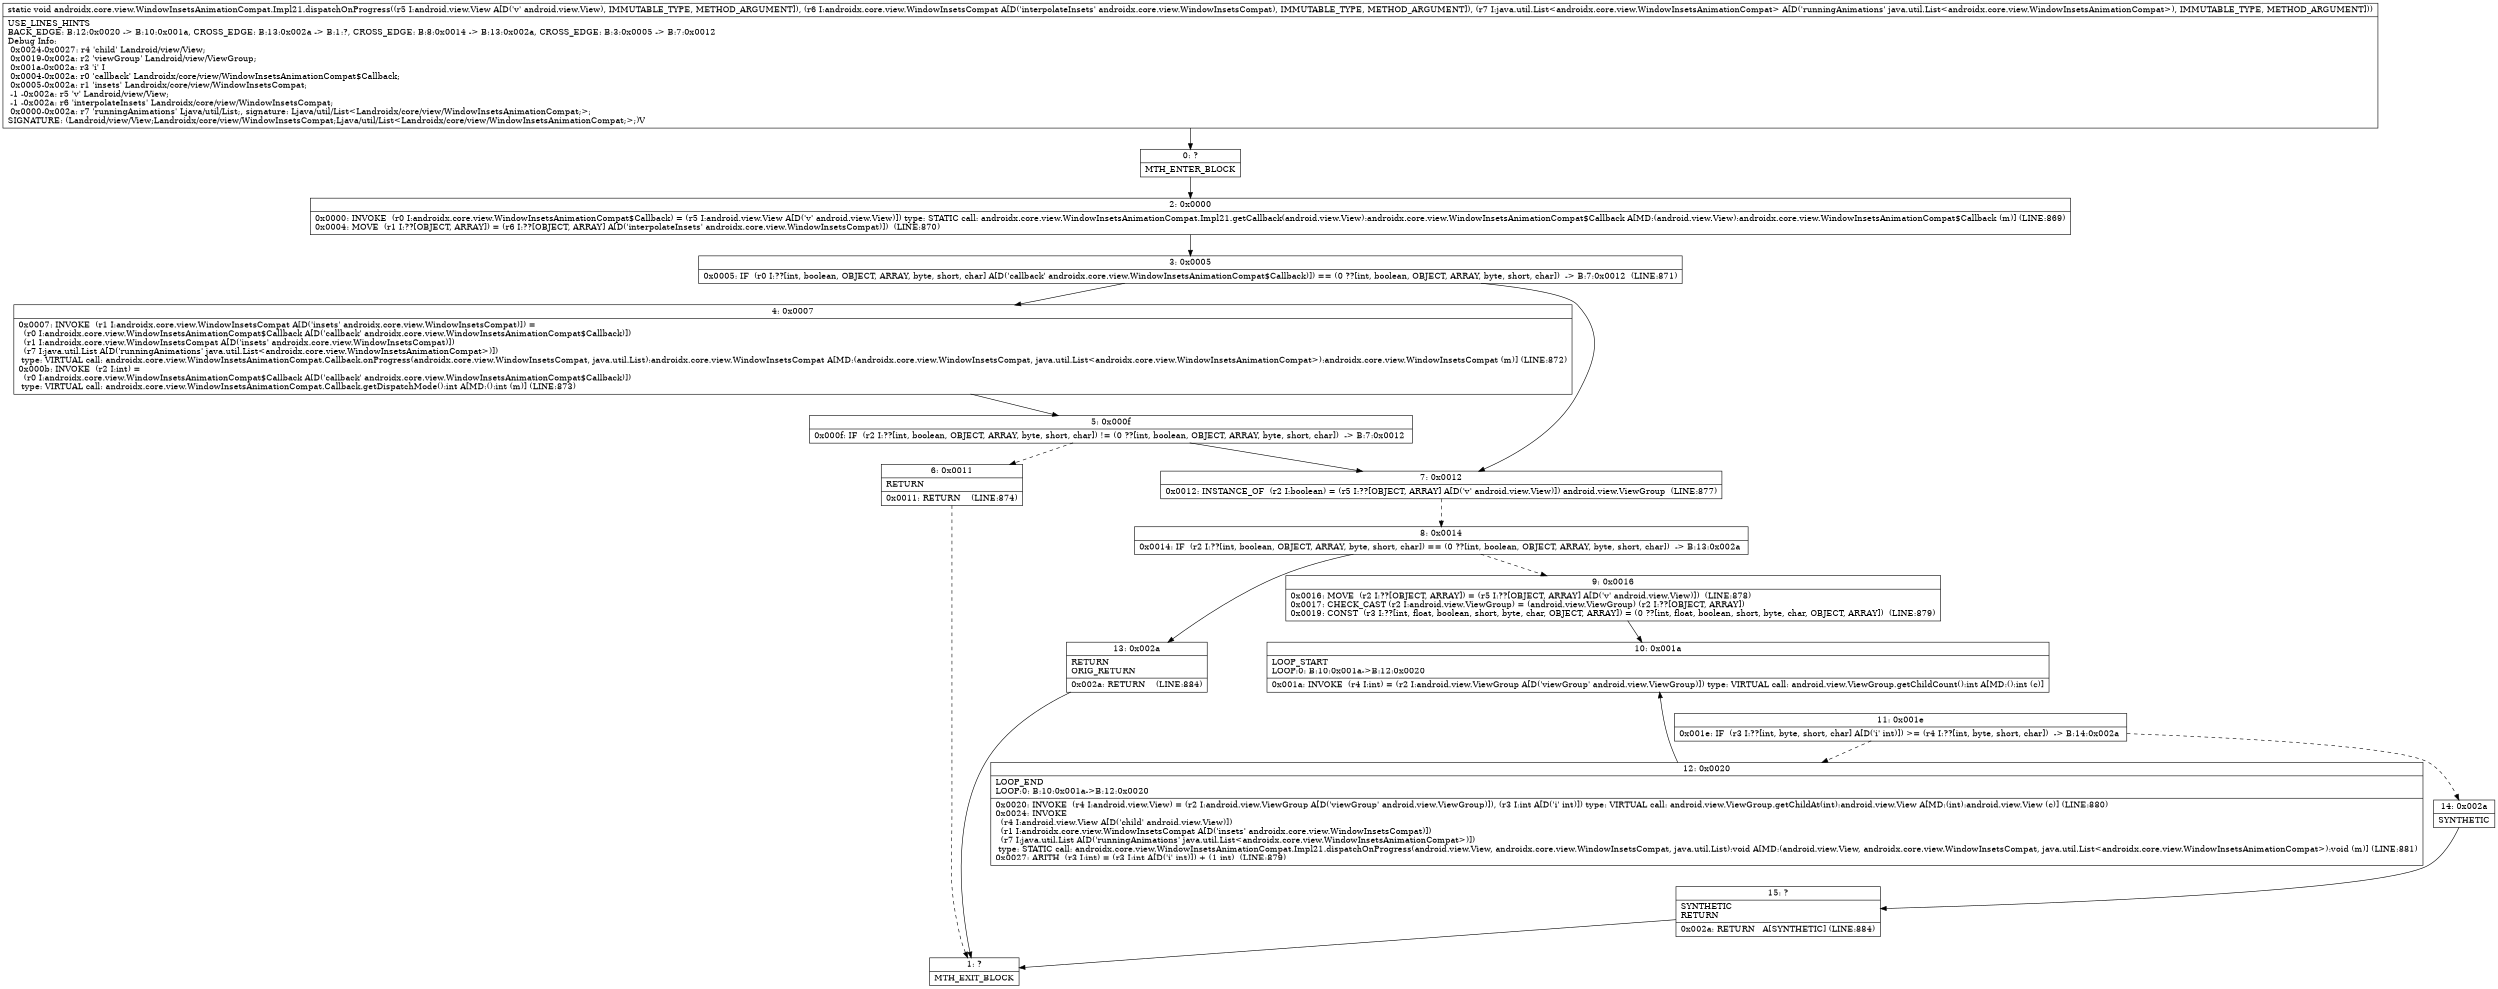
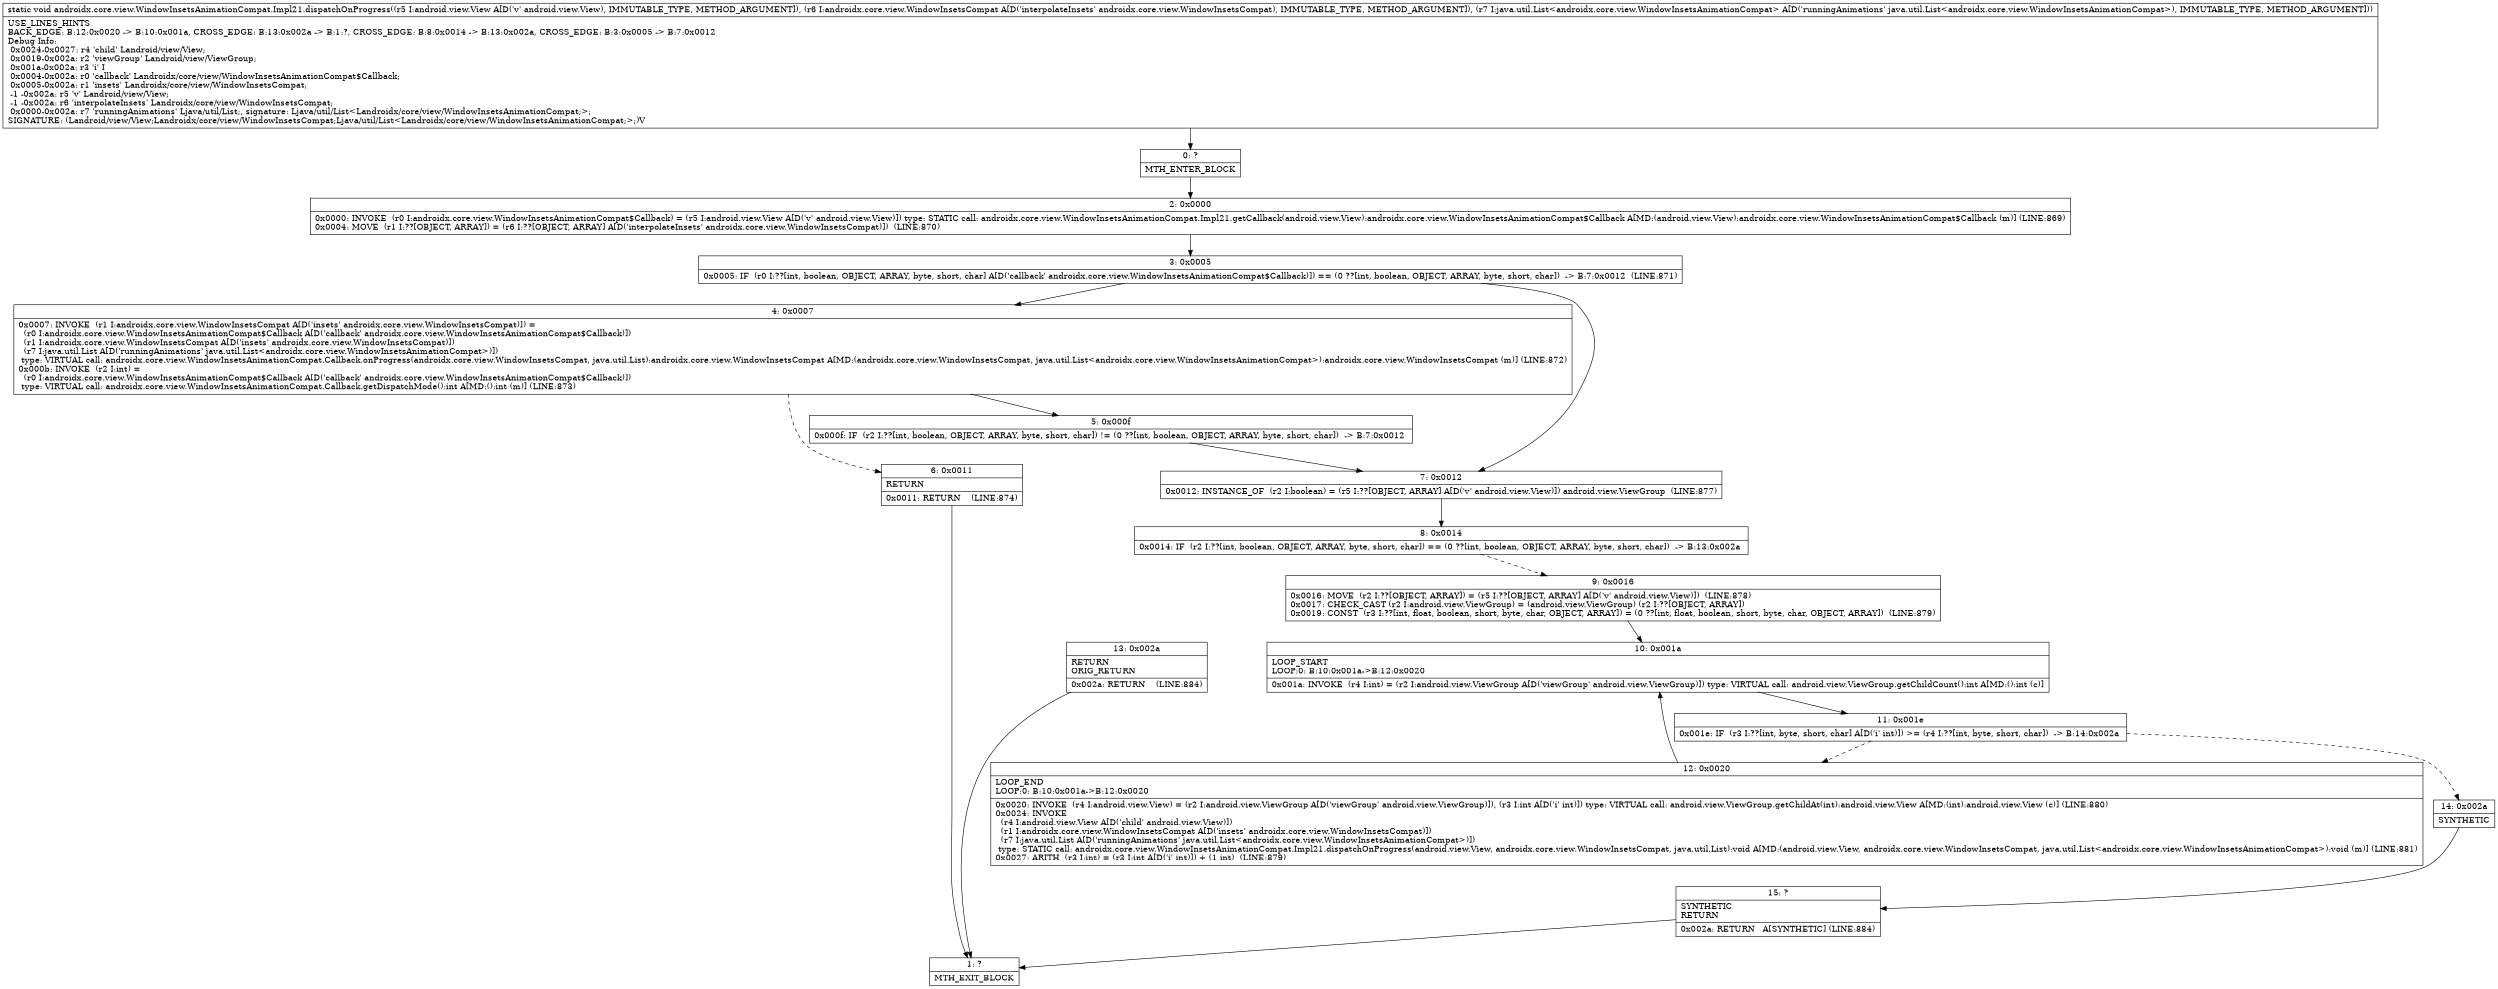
edge "5: 0x000f" -> "6: 0x0011": now "4: 0x0007" -> "6: 0x0011"
edge "7: 0x0012" -> "8: 0x0014": style dashed -> solid
edge "8: 0x0014" -> "13: 0x002a": removed
edge "10: 0x001a" -> "11: 0x001e": added
edge "6: 0x0011" -> "1: ?": style dashed -> solid
